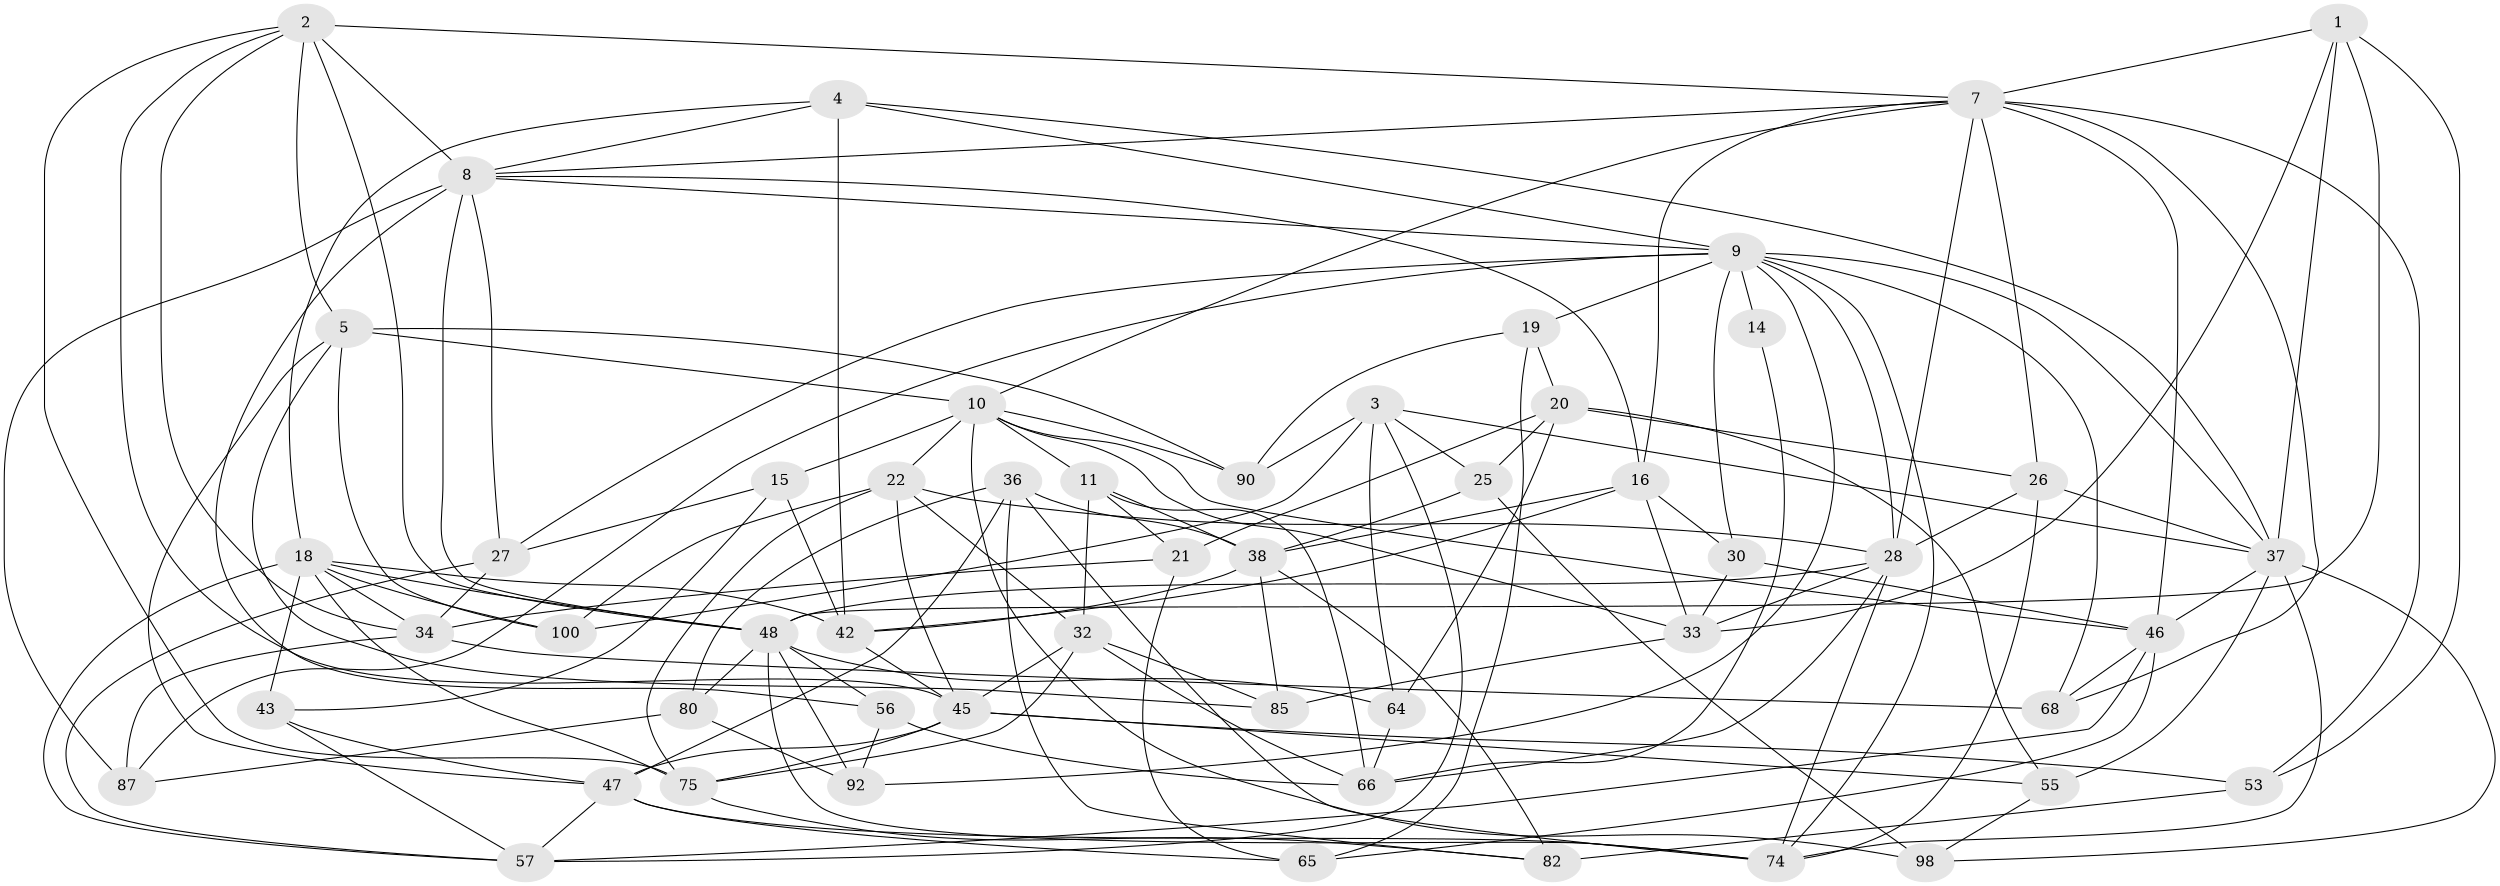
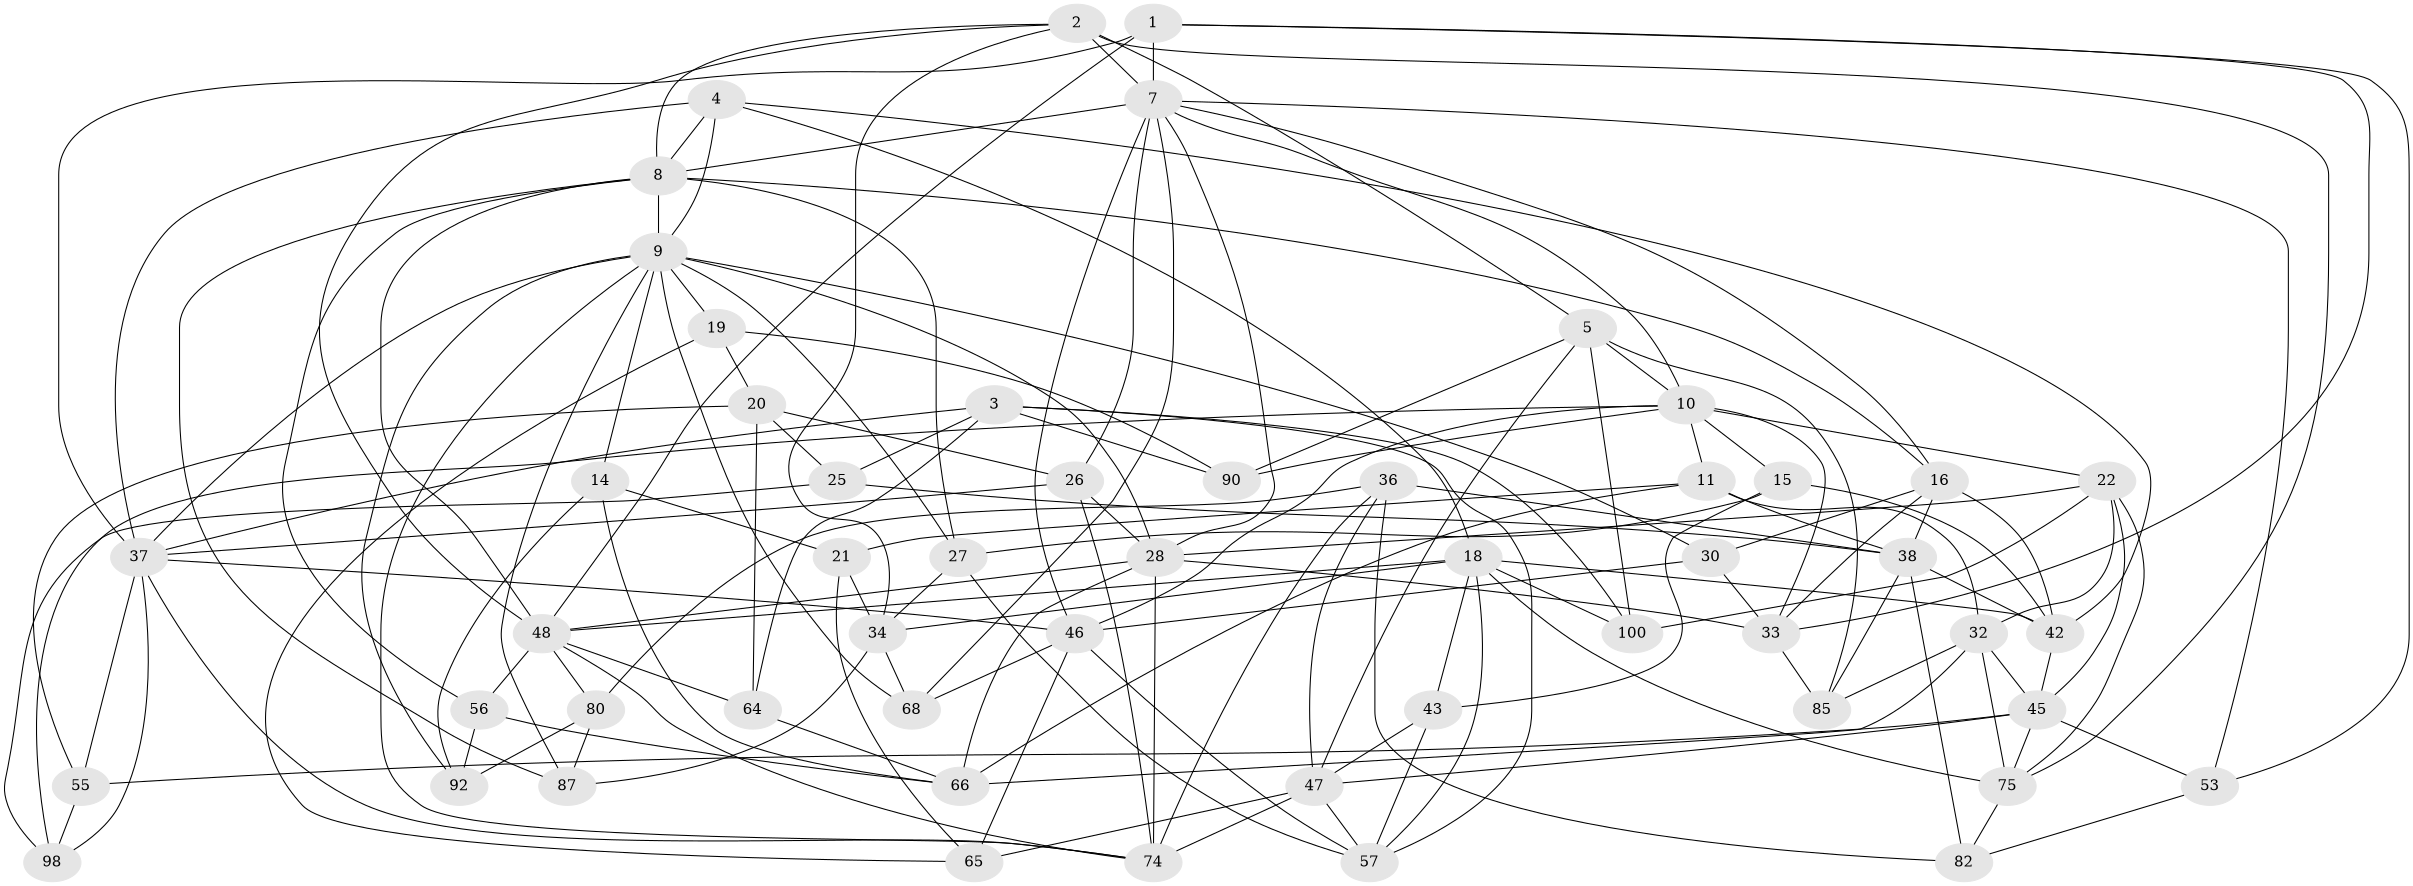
edge "20" -- "21": now "14" -- "21"
edge "2" -- "45": removed
edge "48" -- "92": now "14" -- "92"
